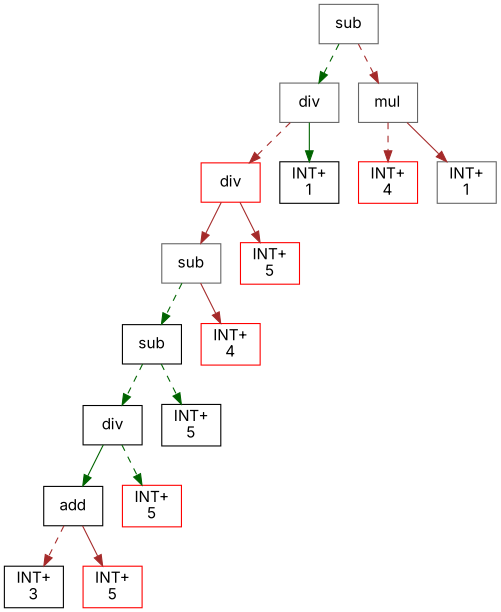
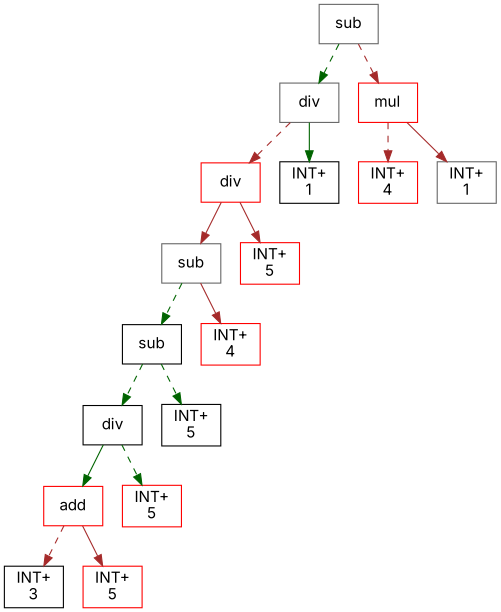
node "mul": color gray40 -> red
node "add": color black -> red
